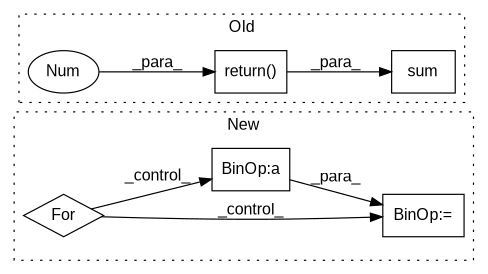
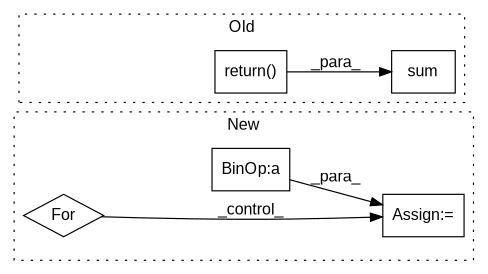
node "Num": removed
edge "For" -> "BinOp:a": removed, label "_control_"
node "BinOp:=": label "BinOp:=" -> "Assign:="
